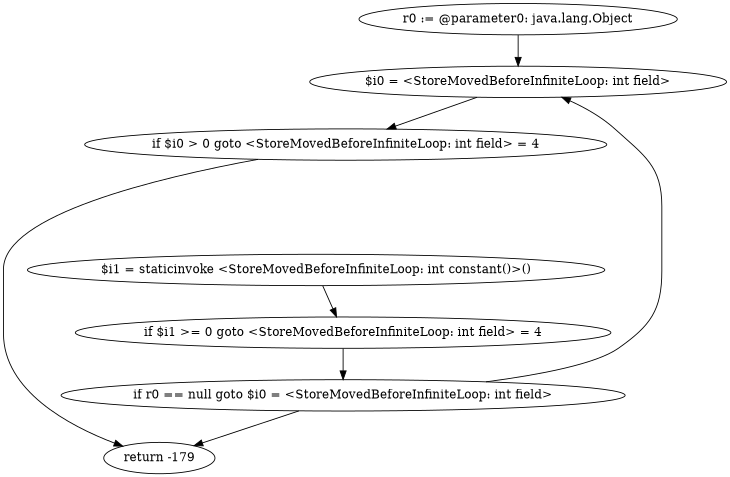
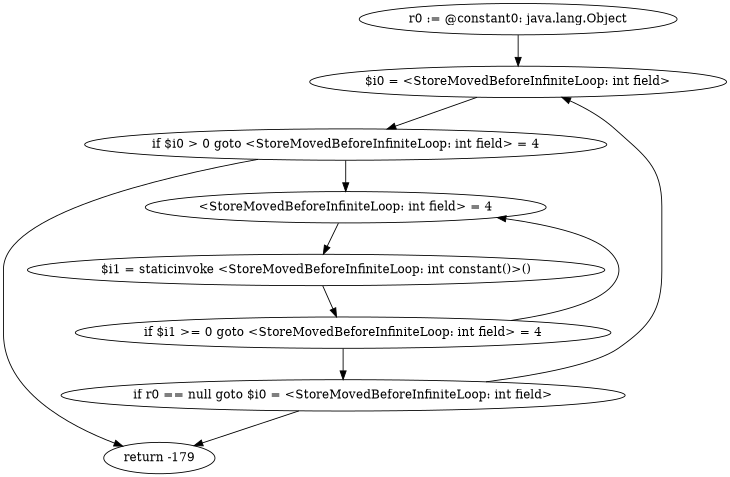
node "r0 := @parameter0: java.lang.Object": label "r0 := @parameter0: java.lang.Object" -> "r0 := @constant0: java.lang.Object"
node "<StoreMovedBeforeInfiniteLoop: int field> = 4": added
